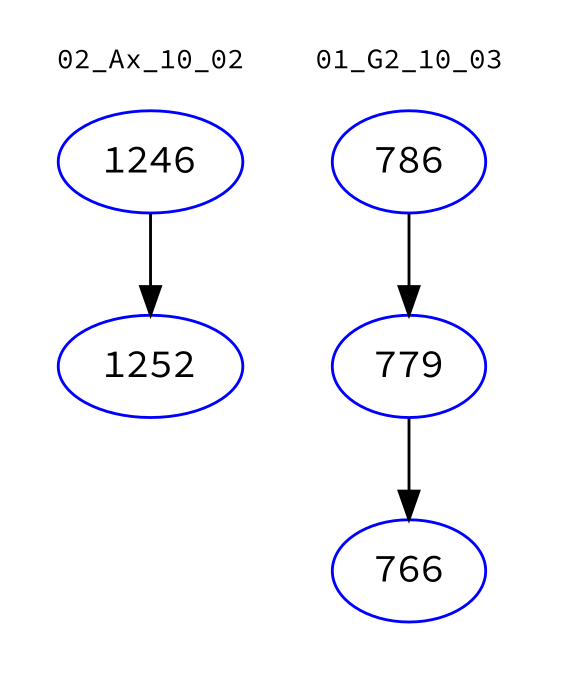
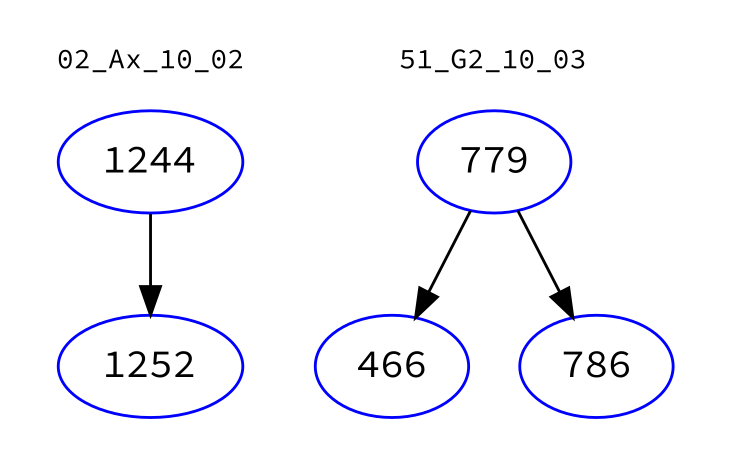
cluster "01_G2_10_03": label "01_G2_10_03" -> "51_G2_10_03"
node "1246": label "1246" -> "1244"
edge "786" -> "779": reversed
node "766": label "766" -> "466"
